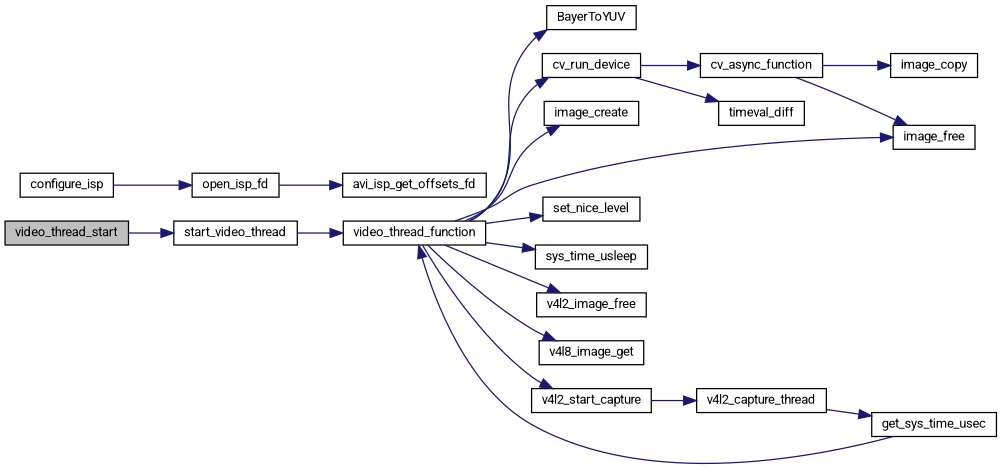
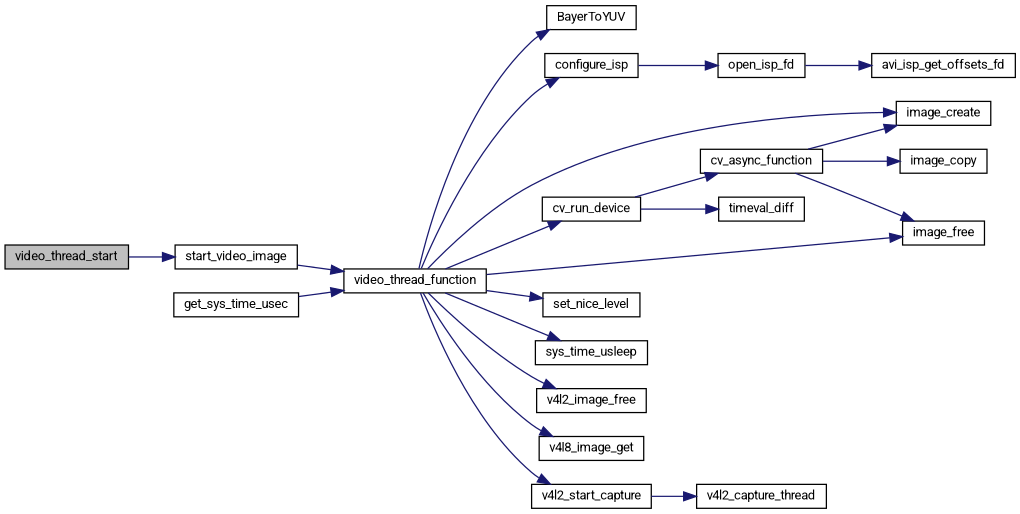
edge "cv_async_function" -> "image_create": added
edge "video_thread_function" -> "configure_isp": added
node "start_video_thread": label "start_video_thread" -> "start_video_image"
edge "v4l2_capture_thread" -> "get_sys_time_usec": removed
